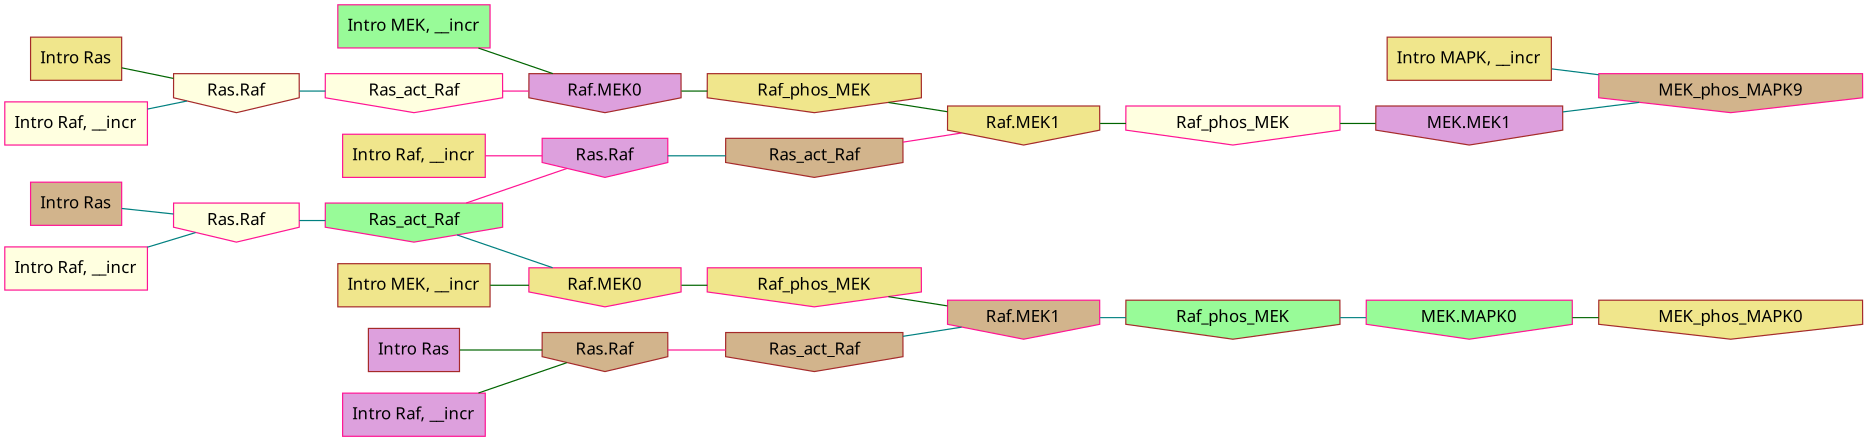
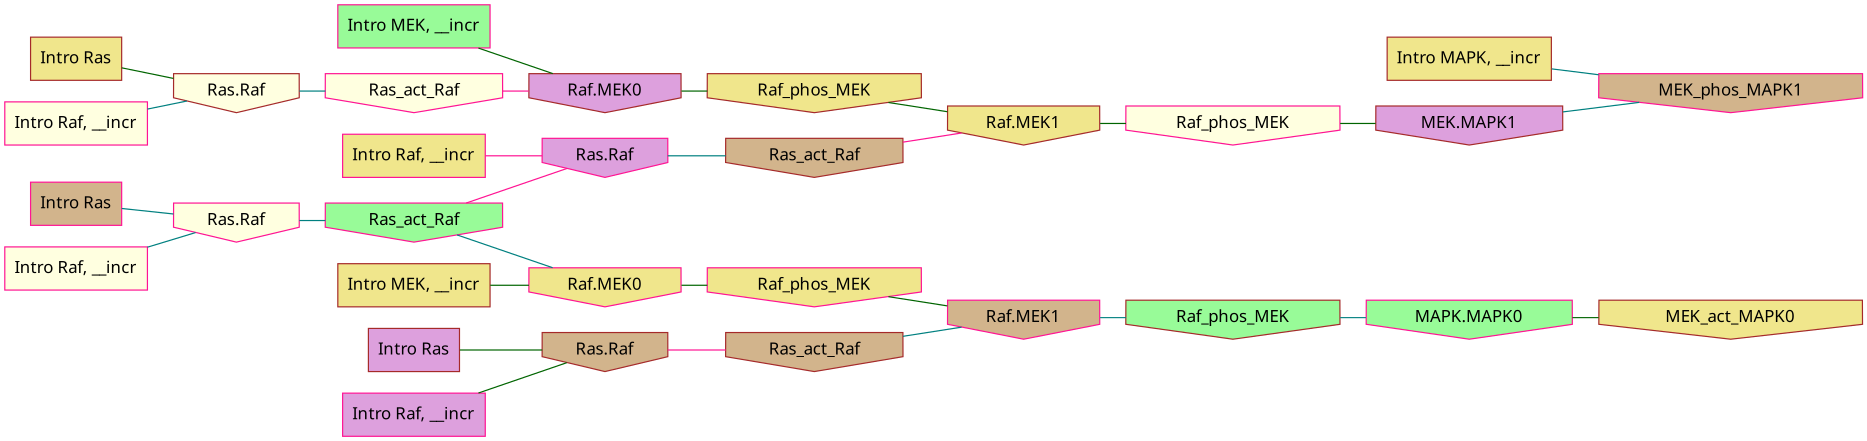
node "MEK_phos_MAPK9": label "MEK_phos_MAPK9" -> "MEK_phos_MAPK1"
node "MEK.MEK1": label "MEK.MEK1" -> "MEK.MAPK1"
node "MEK.MAPK0": label "MEK.MAPK0" -> "MAPK.MAPK0"
node "MEK_phos_MAPK0": label "MEK_phos_MAPK0" -> "MEK_act_MAPK0"
